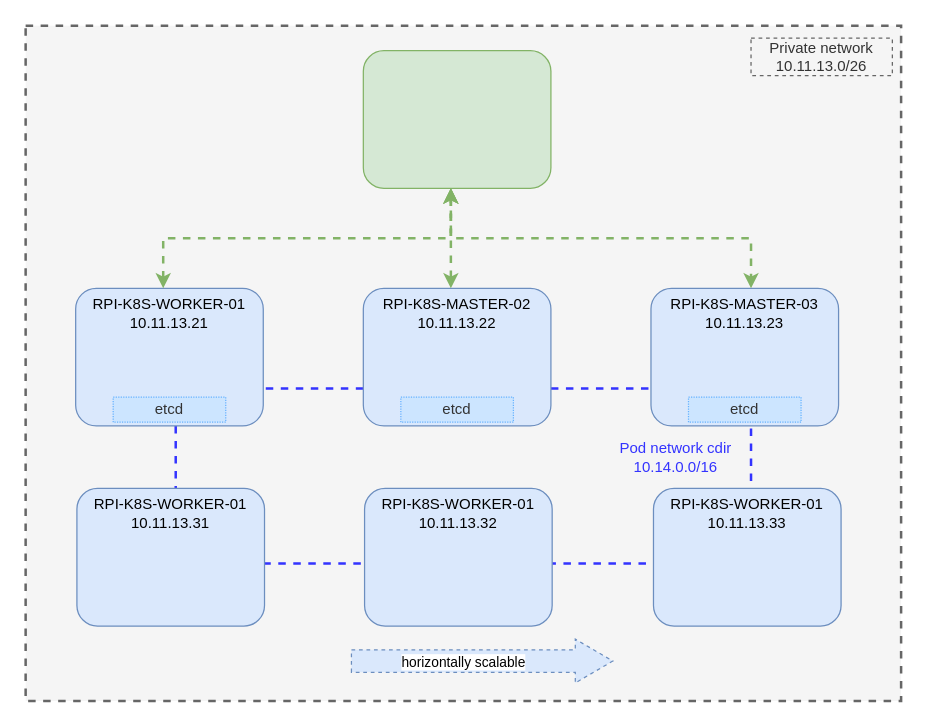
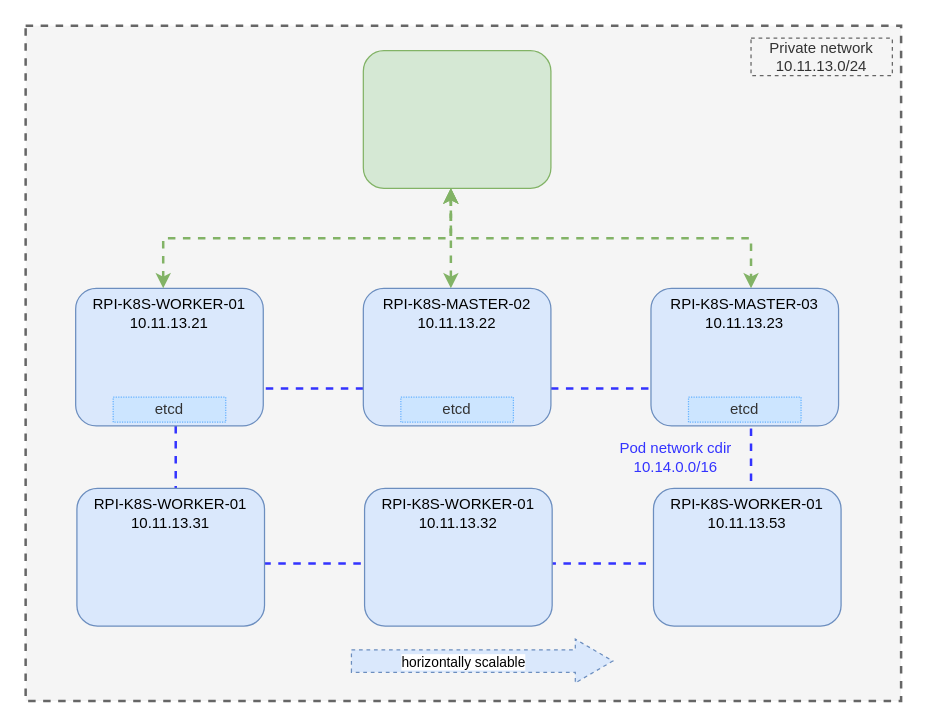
node "Private network 10.11.13.0/26": label "Private network 10.11.13.0/26" -> "Private network 10.11.13.0/24"
node "RPI-K8S-WORKER-01 10.11.13.33": label "RPI-K8S-WORKER-01 10.11.13.33" -> "RPI-K8S-WORKER-01 10.11.13.53"
